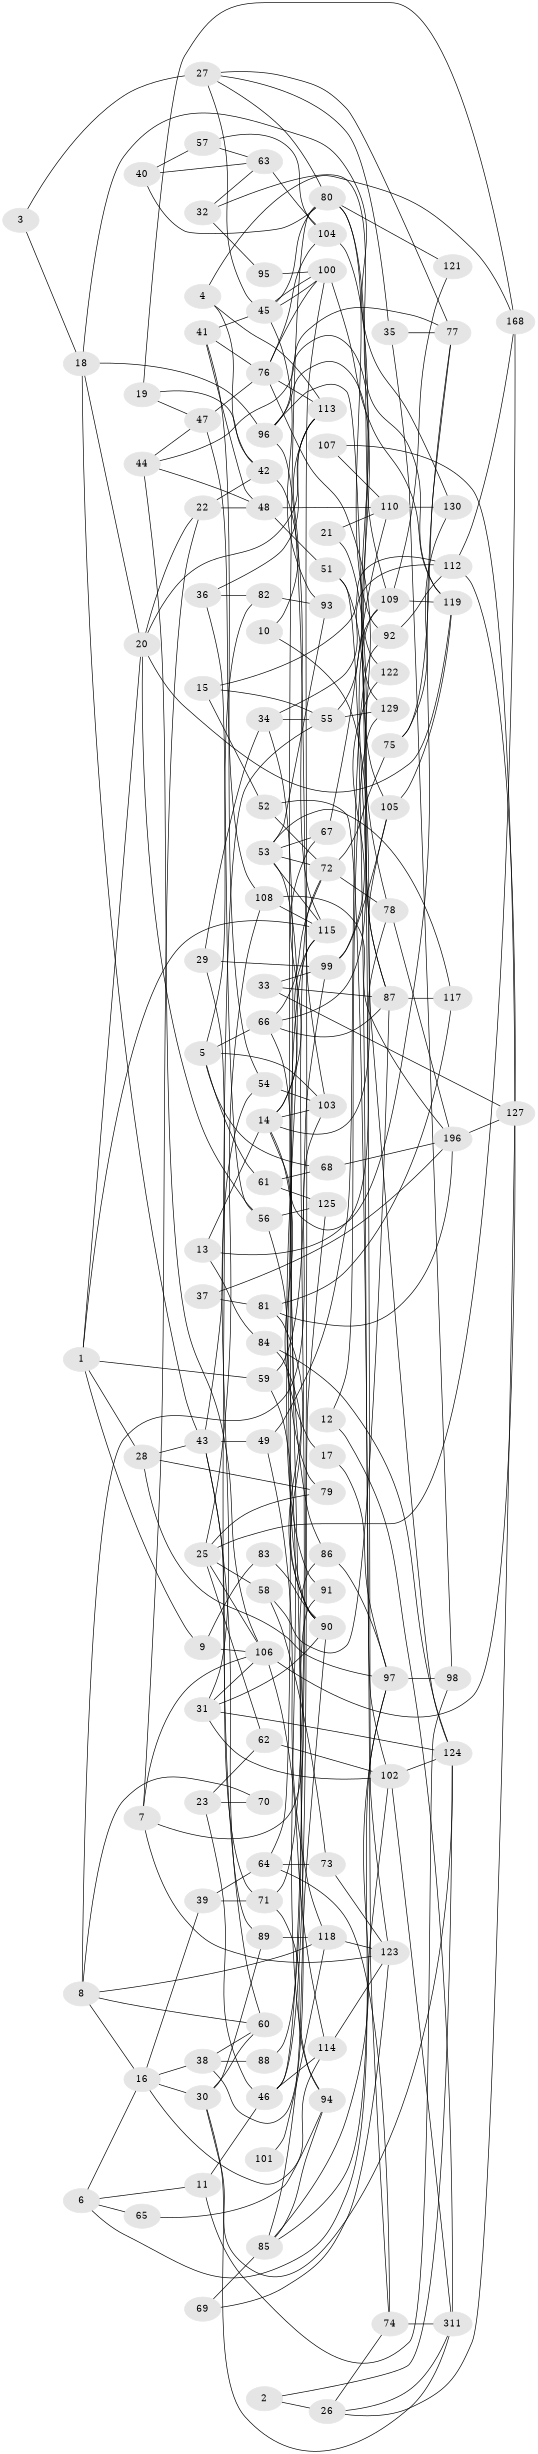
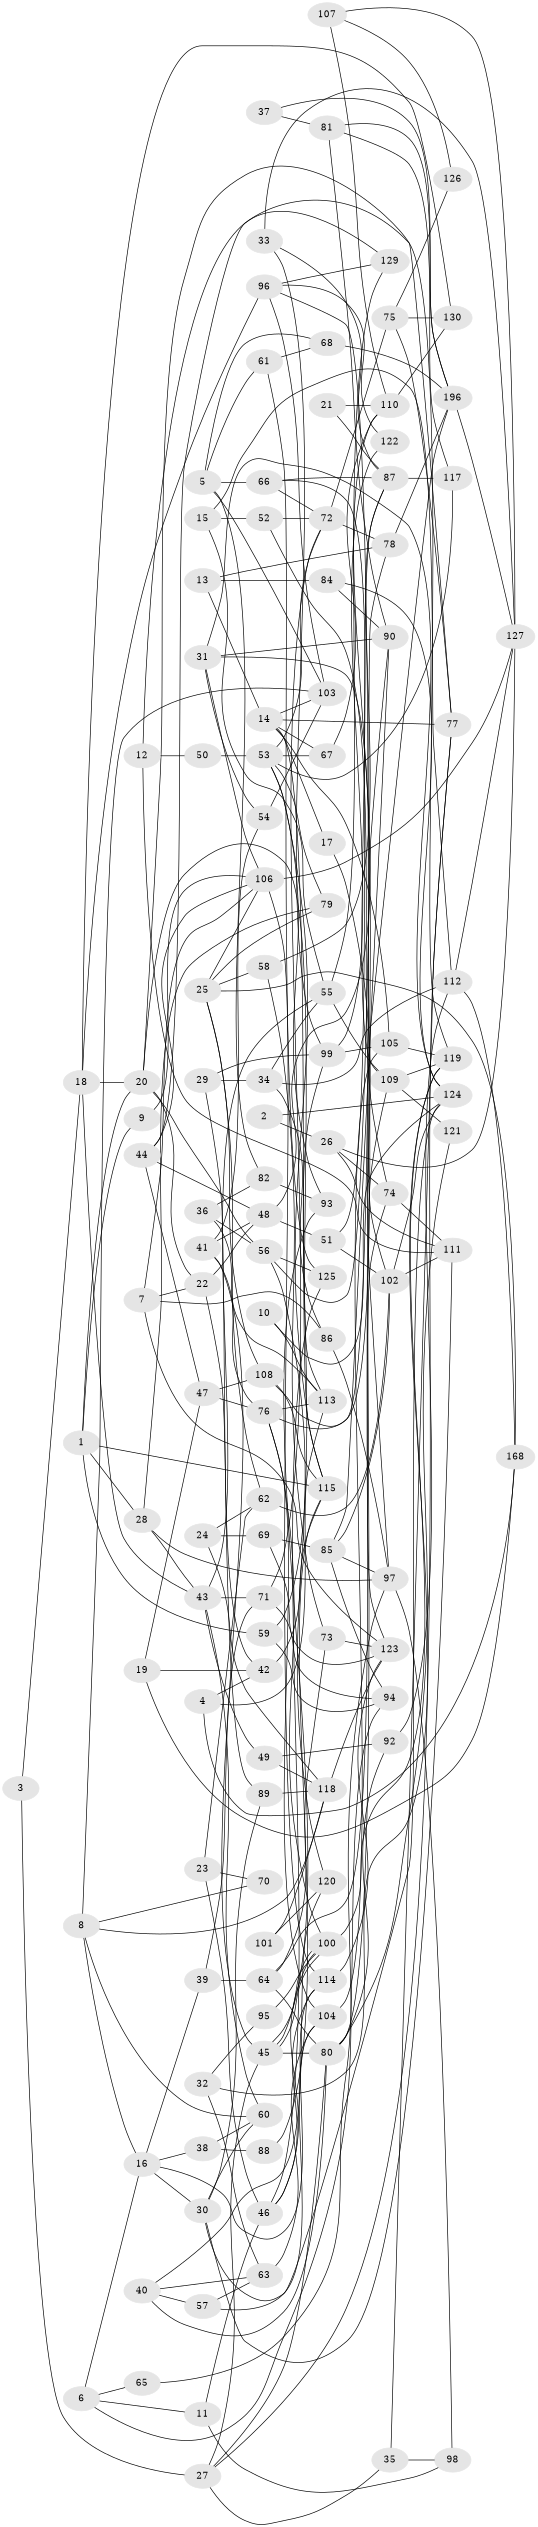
node "126": added
node "50": added
node "24": added
node "83": removed
node "91": removed
node "120": added
node "311": label "311" -> "111"
